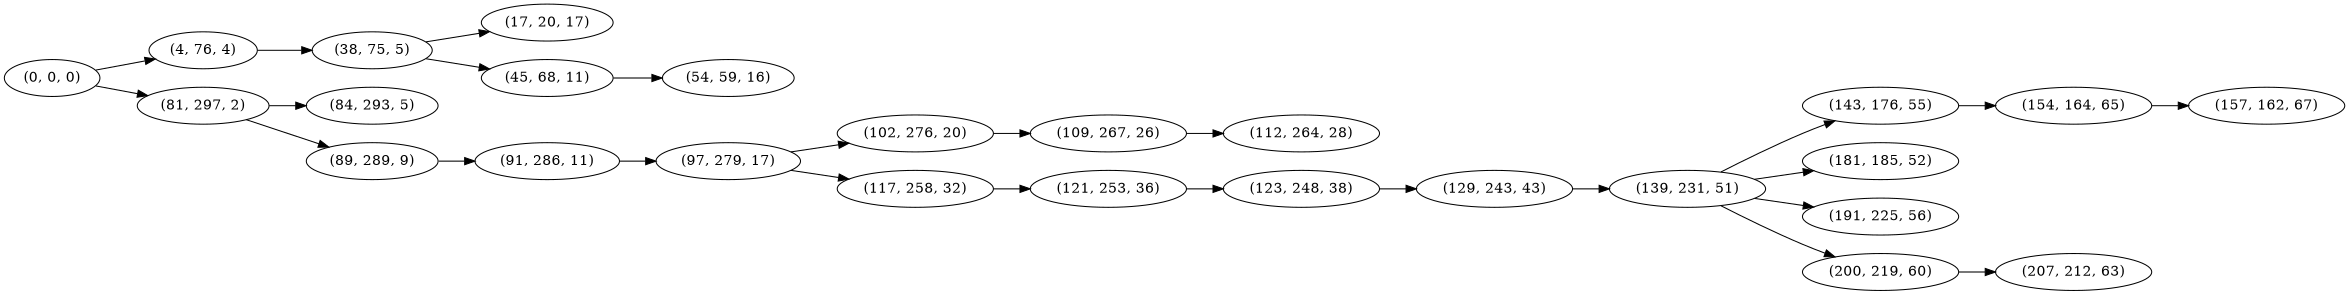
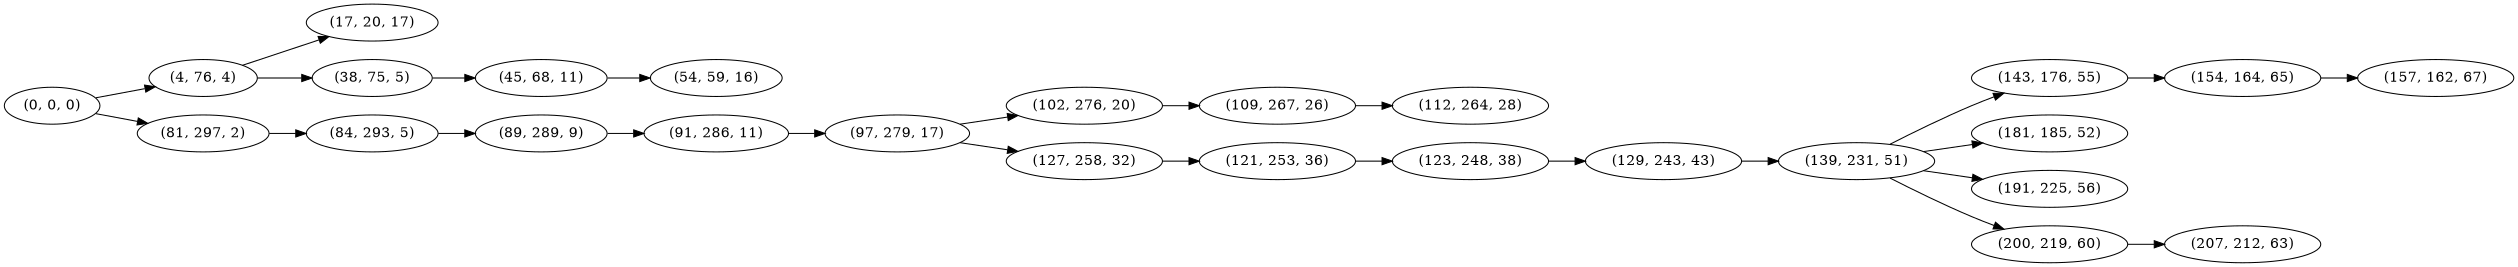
edge "(38, 75, 5)" -> "(17, 20, 17)": now "(4, 76, 4)" -> "(17, 20, 17)"
edge "(81, 297, 2)" -> "(89, 289, 9)": now "(84, 293, 5)" -> "(89, 289, 9)"
node "(117, 258, 32)": label "(117, 258, 32)" -> "(127, 258, 32)"
